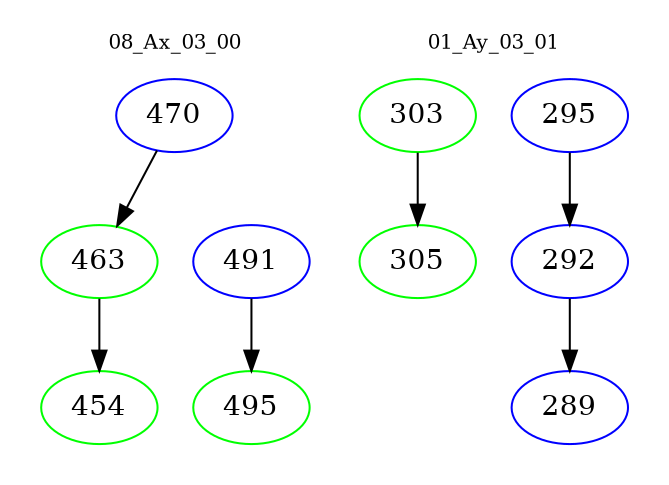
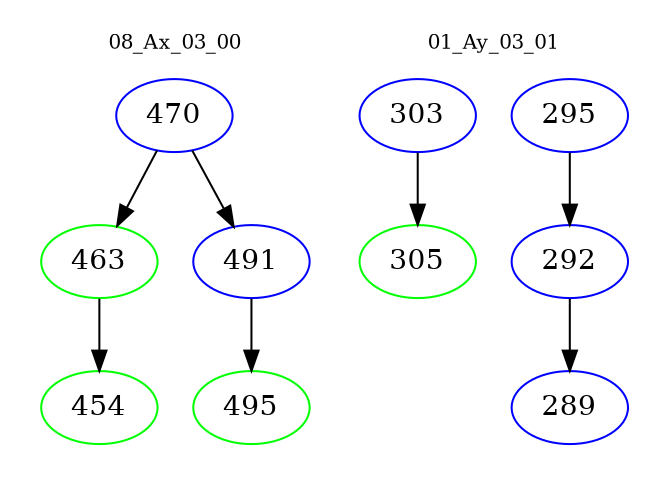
node "303": color green -> blue
edge "470" -> "491": added
